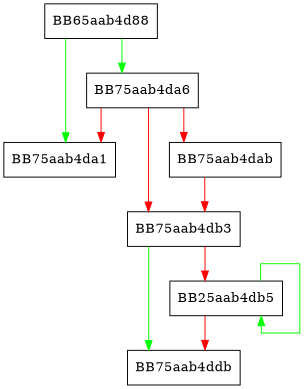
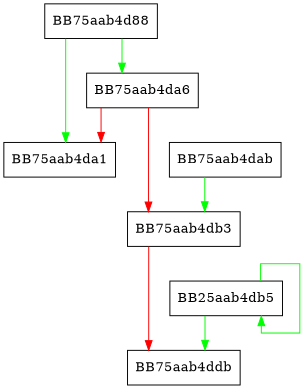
node "BB65aab4d88": label "BB65aab4d88" -> "BB75aab4d88"
edge "BB75aab4da6" -> "BB75aab4dab": removed
edge "BB75aab4dab" -> "BB75aab4db3": color red -> green
edge "BB75aab4db3" -> "BB25aab4db5": removed
edge "BB75aab4db3" -> "BB75aab4ddb": color green -> red
edge "BB25aab4db5" -> "BB75aab4ddb": color red -> green
